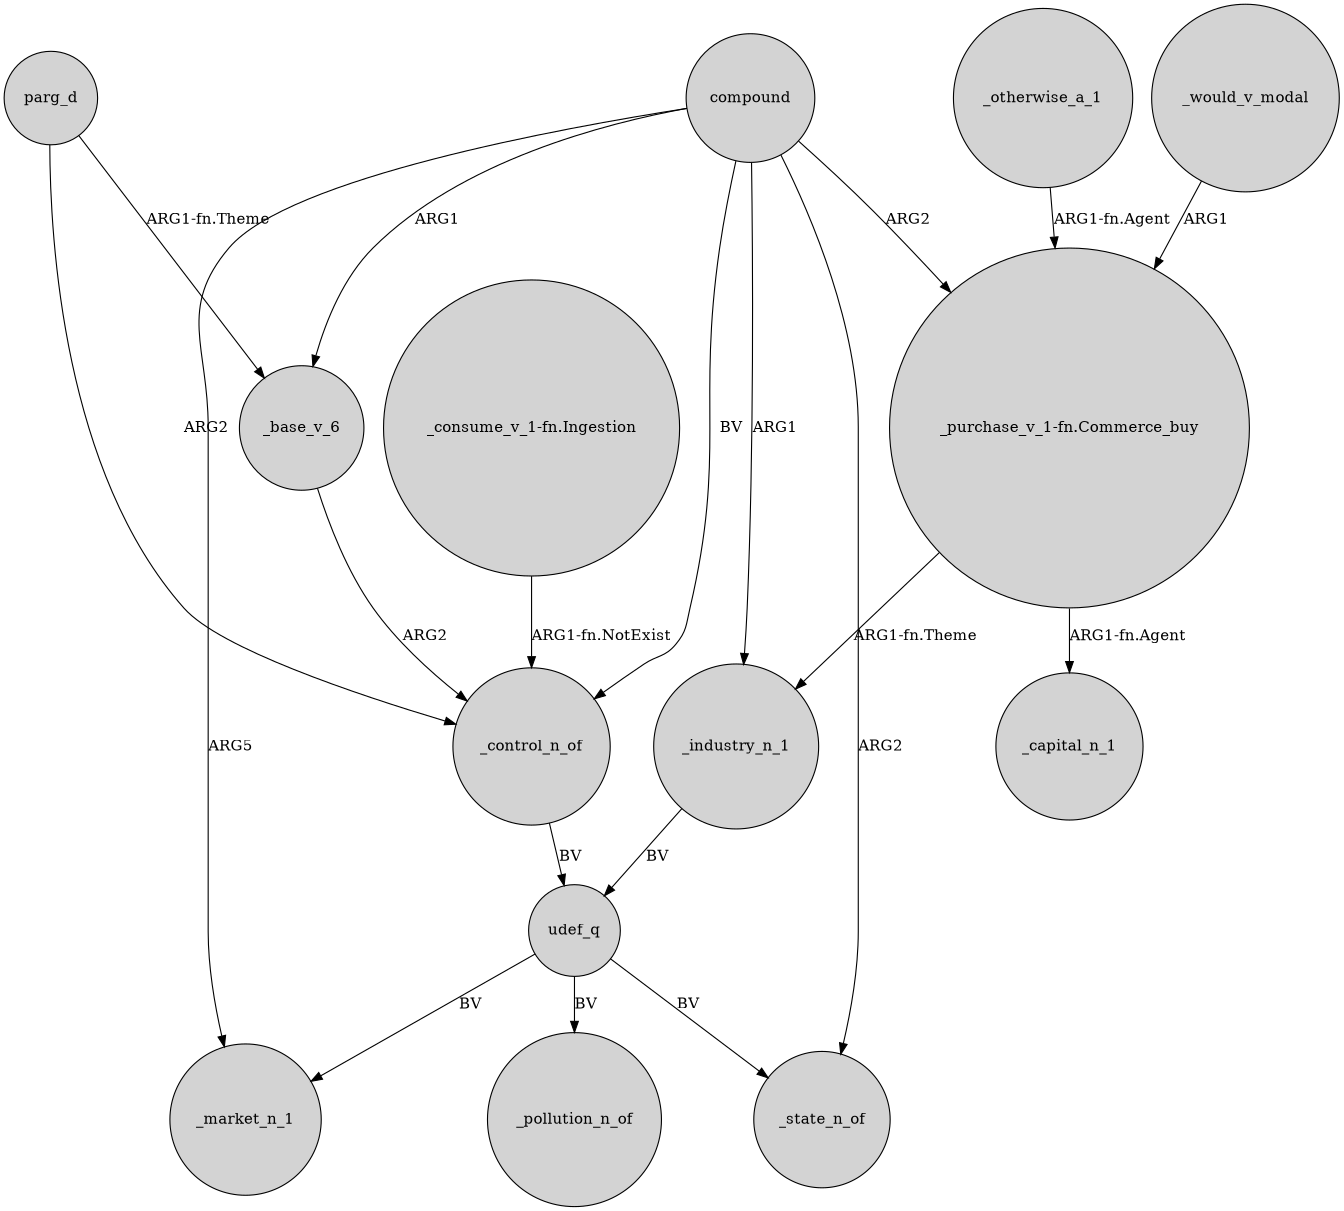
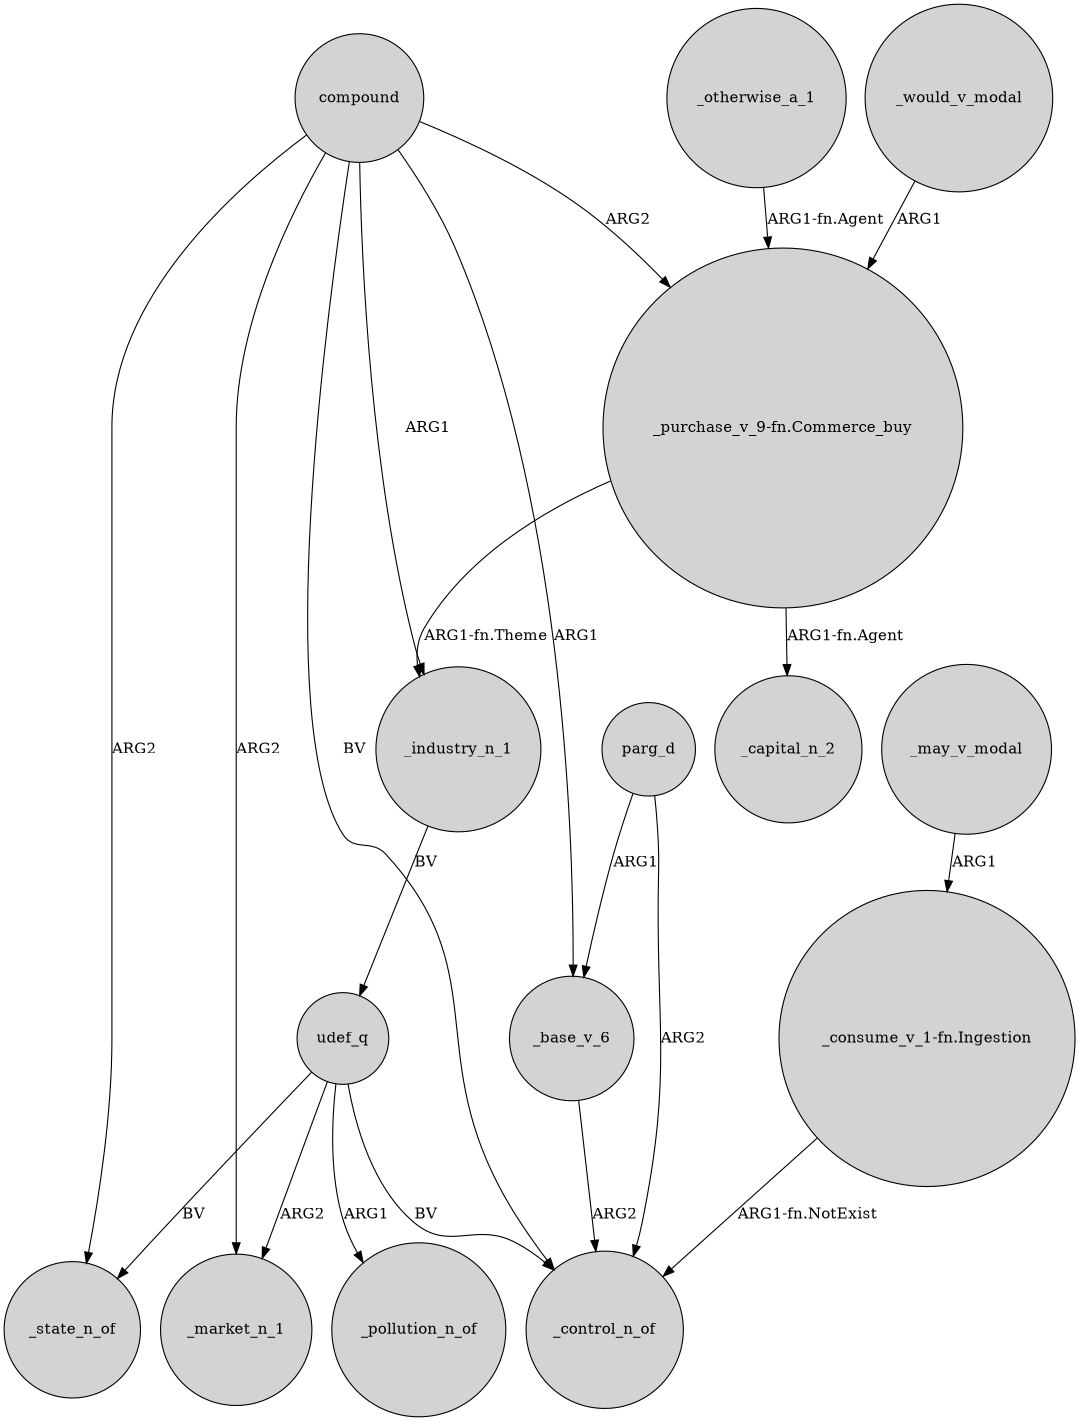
edge "parg_d" -> "_base_v_6": label "ARG1-fn.Theme" -> "ARG1"
node "_purchase_v_1-fn.Commerce_buy": label "_purchase_v_1-fn.Commerce_buy" -> "_purchase_v_9-fn.Commerce_buy"
edge "compound" -> "_market_n_1": label "ARG5" -> "ARG2"
node "_capital_n_1": label "_capital_n_1" -> "_capital_n_2"
node "_may_v_modal": added
edge "_control_n_of" -> "udef_q": reversed
edge "udef_q" -> "_market_n_1": label "BV" -> "ARG2"
edge "udef_q" -> "_pollution_n_of": label "BV" -> "ARG1"
